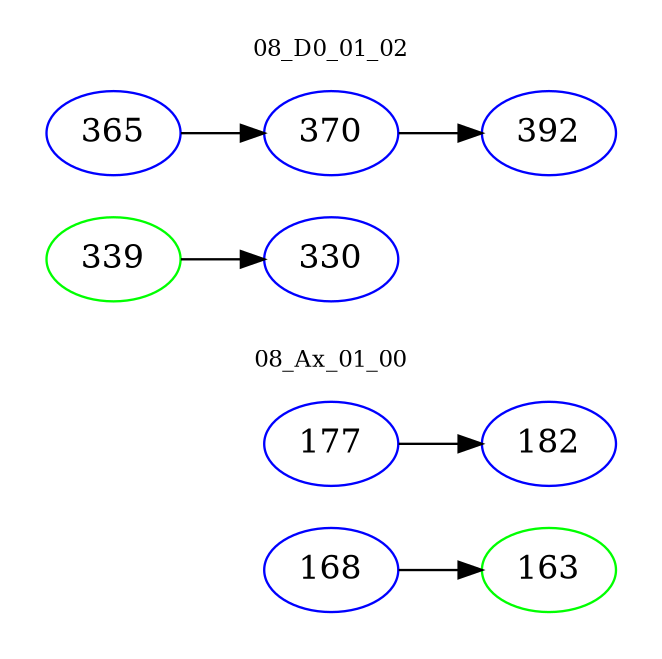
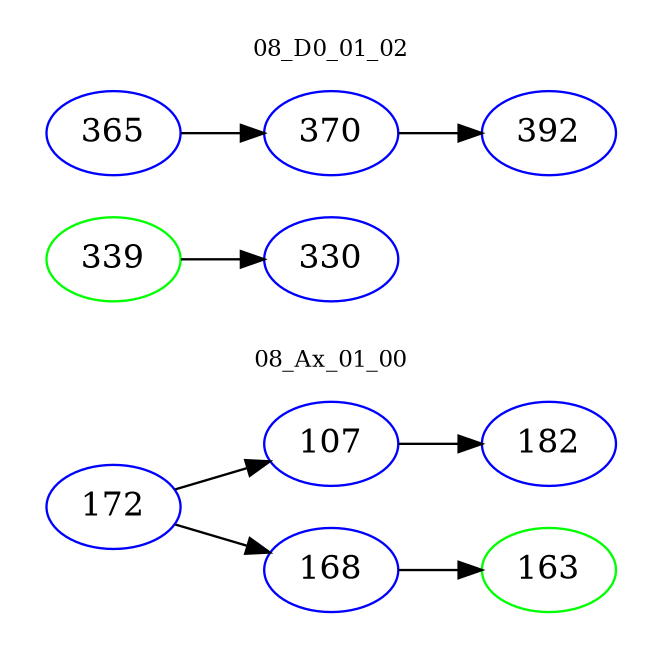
node "177": label "177" -> "107"
node "172": added
